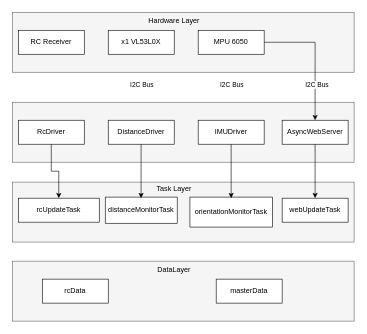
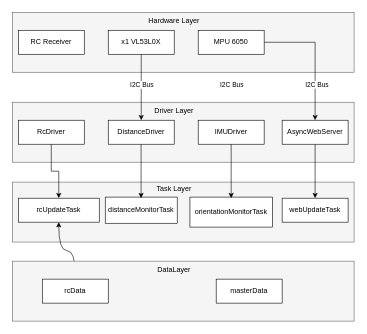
node "Driver Layer": added
edge "x1 VL53L0X" -> "DistanceDriver": added
edge "rcUpdateTask" -- "rcData": added
